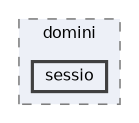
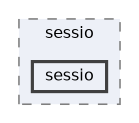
cluster "domini": label "domini" -> "sessio"
